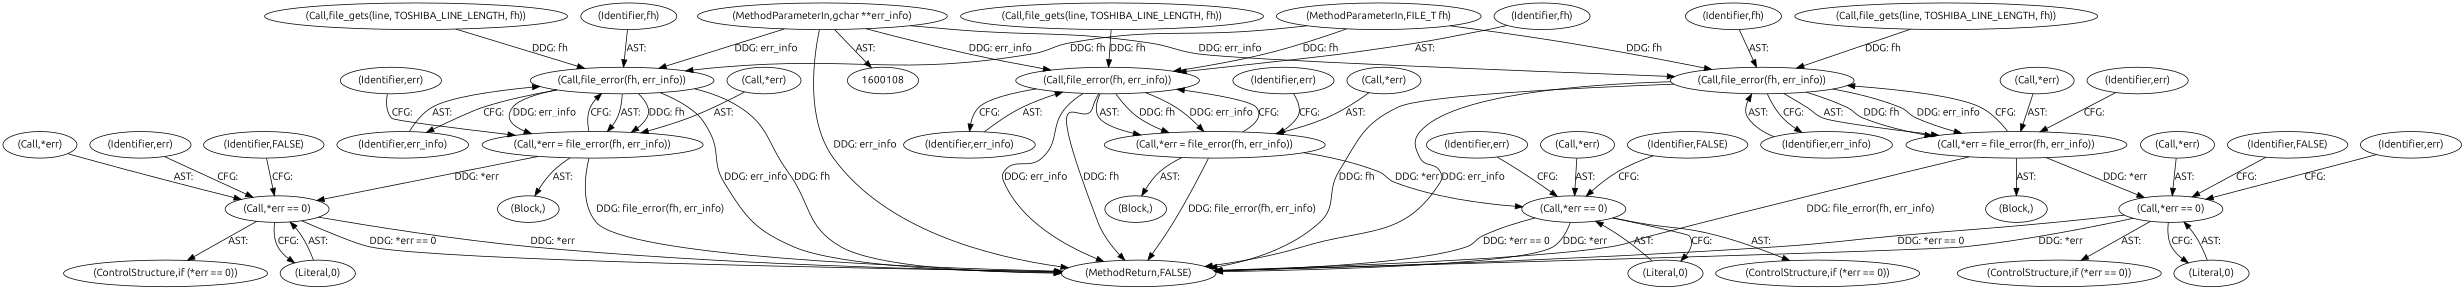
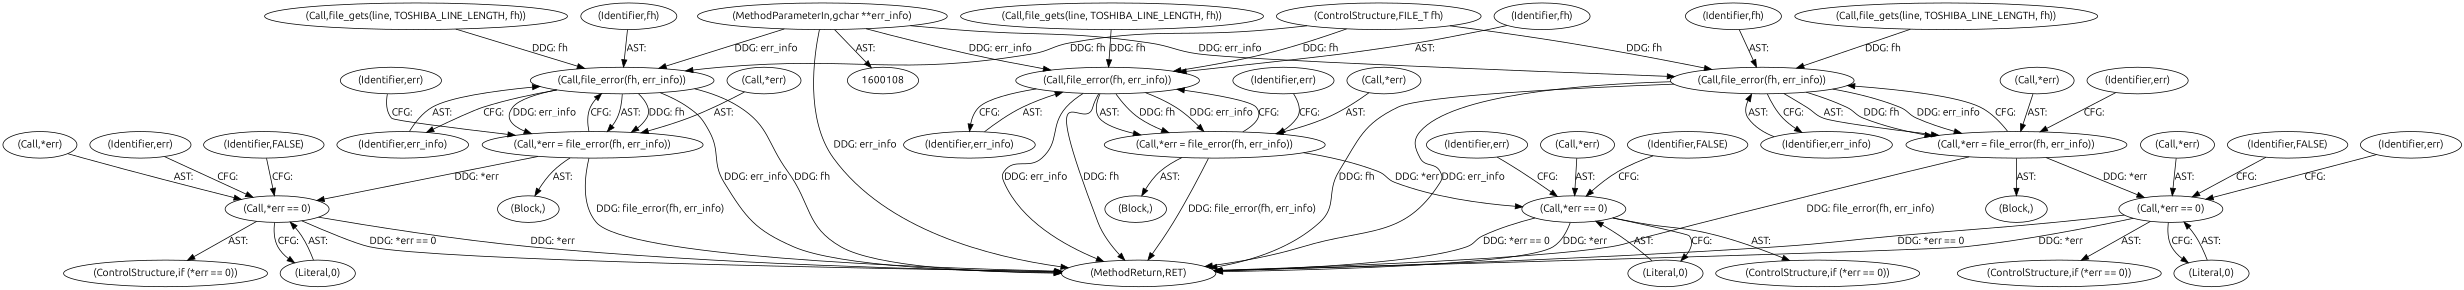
node "(MethodParameterIn,FILE_T fh)": label "(MethodParameterIn,FILE_T fh)" -> "(ControlStructure,FILE_T fh)"
node "(MethodReturn,FALSE)": label "(MethodReturn,FALSE)" -> "(MethodReturn,RET)"
